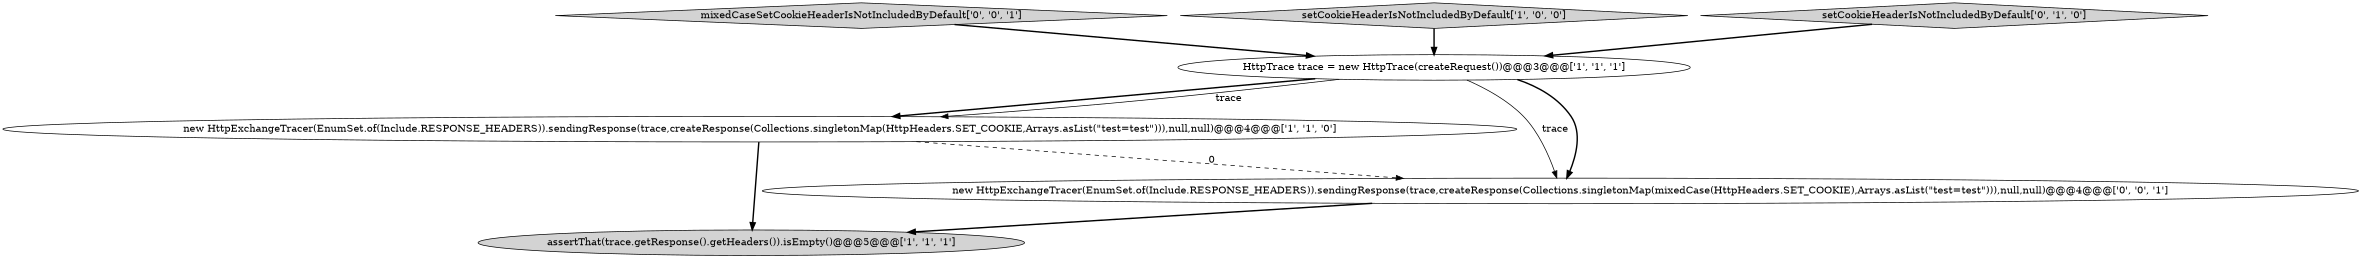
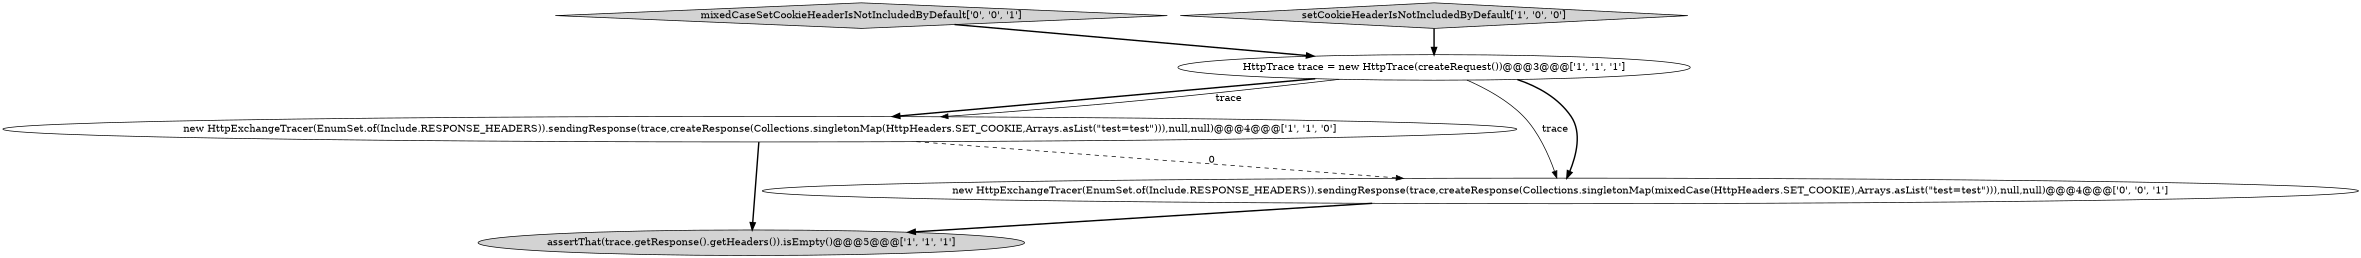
node "setCookieHeaderIsNotIncludedByDefault['0', '1', '0']": removed
